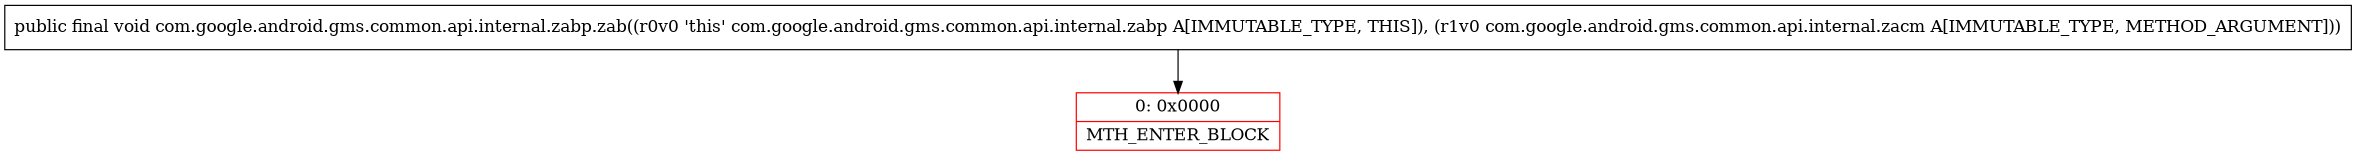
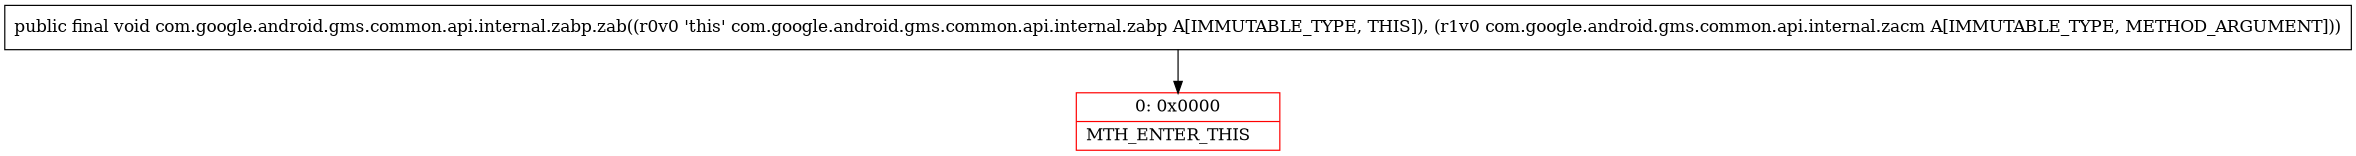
node "0: 0x0000": text "MTH_ENTER_BLOCK" -> "MTH_ENTER_THIS"
